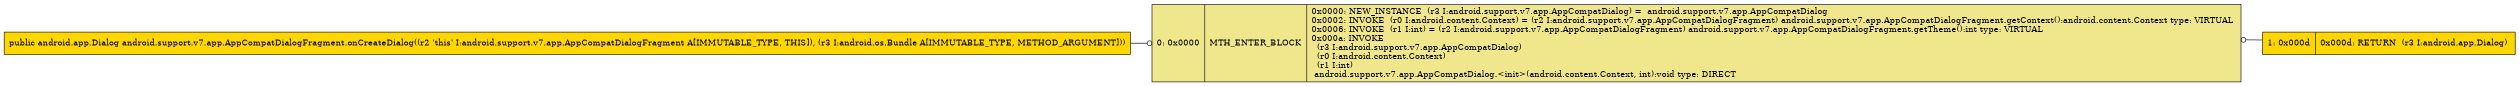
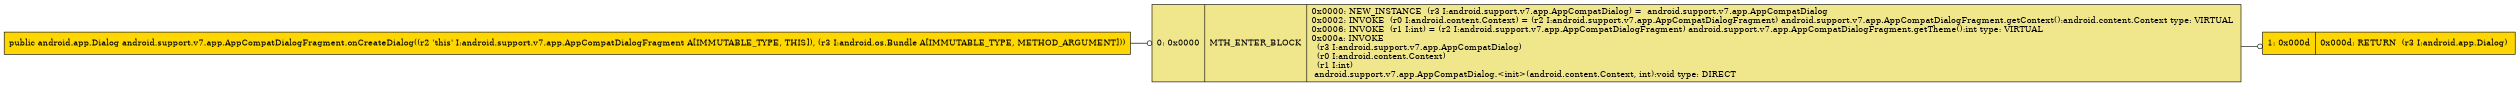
edge "1: 0x000d" -> "0: 0x0000": reversed
